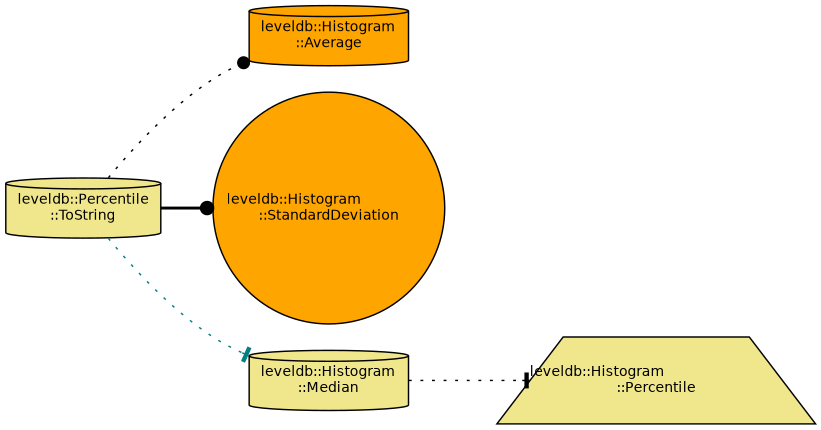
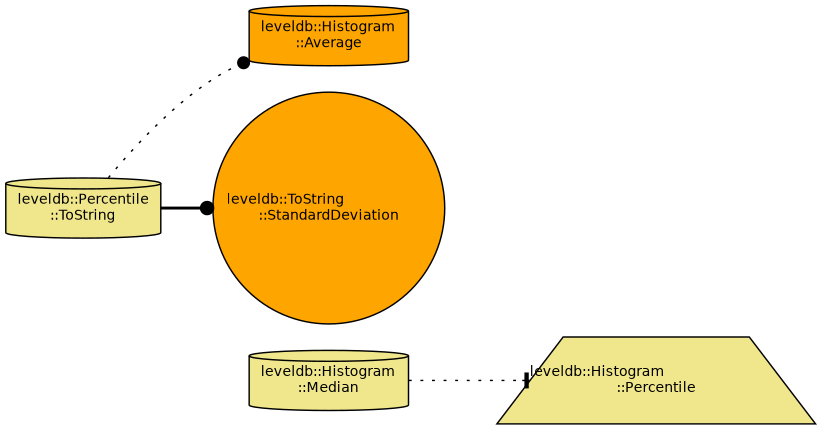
node "leveldb::Histogram ::StandardDeviation": label "leveldb::Histogram ::StandardDeviation" -> "leveldb::ToString ::StandardDeviation"
edge "leveldb::Percentile ::ToString" -> "leveldb::Histogram ::Median": removed
